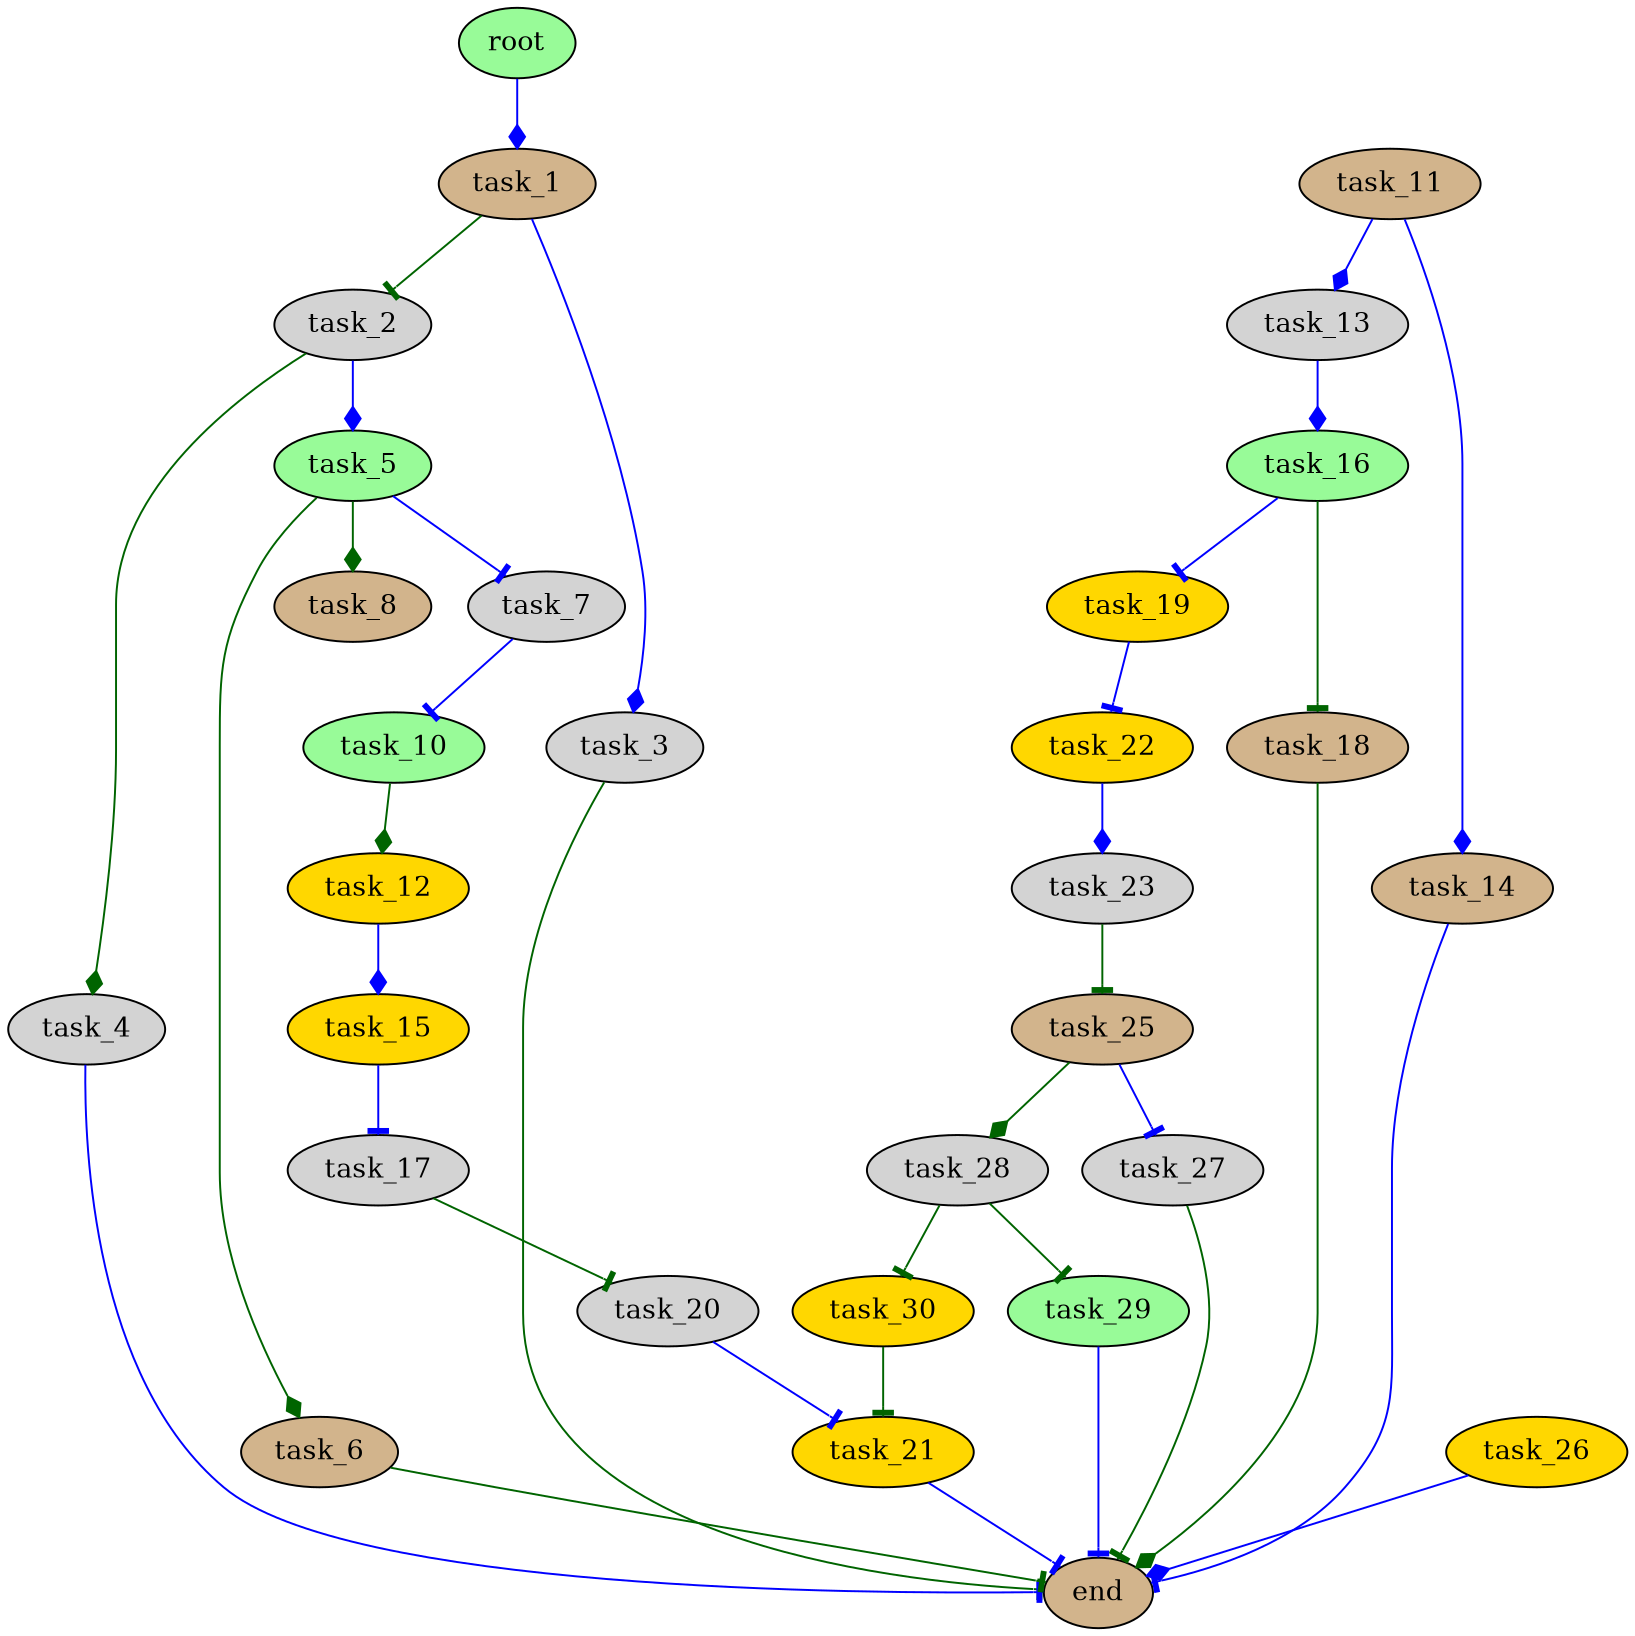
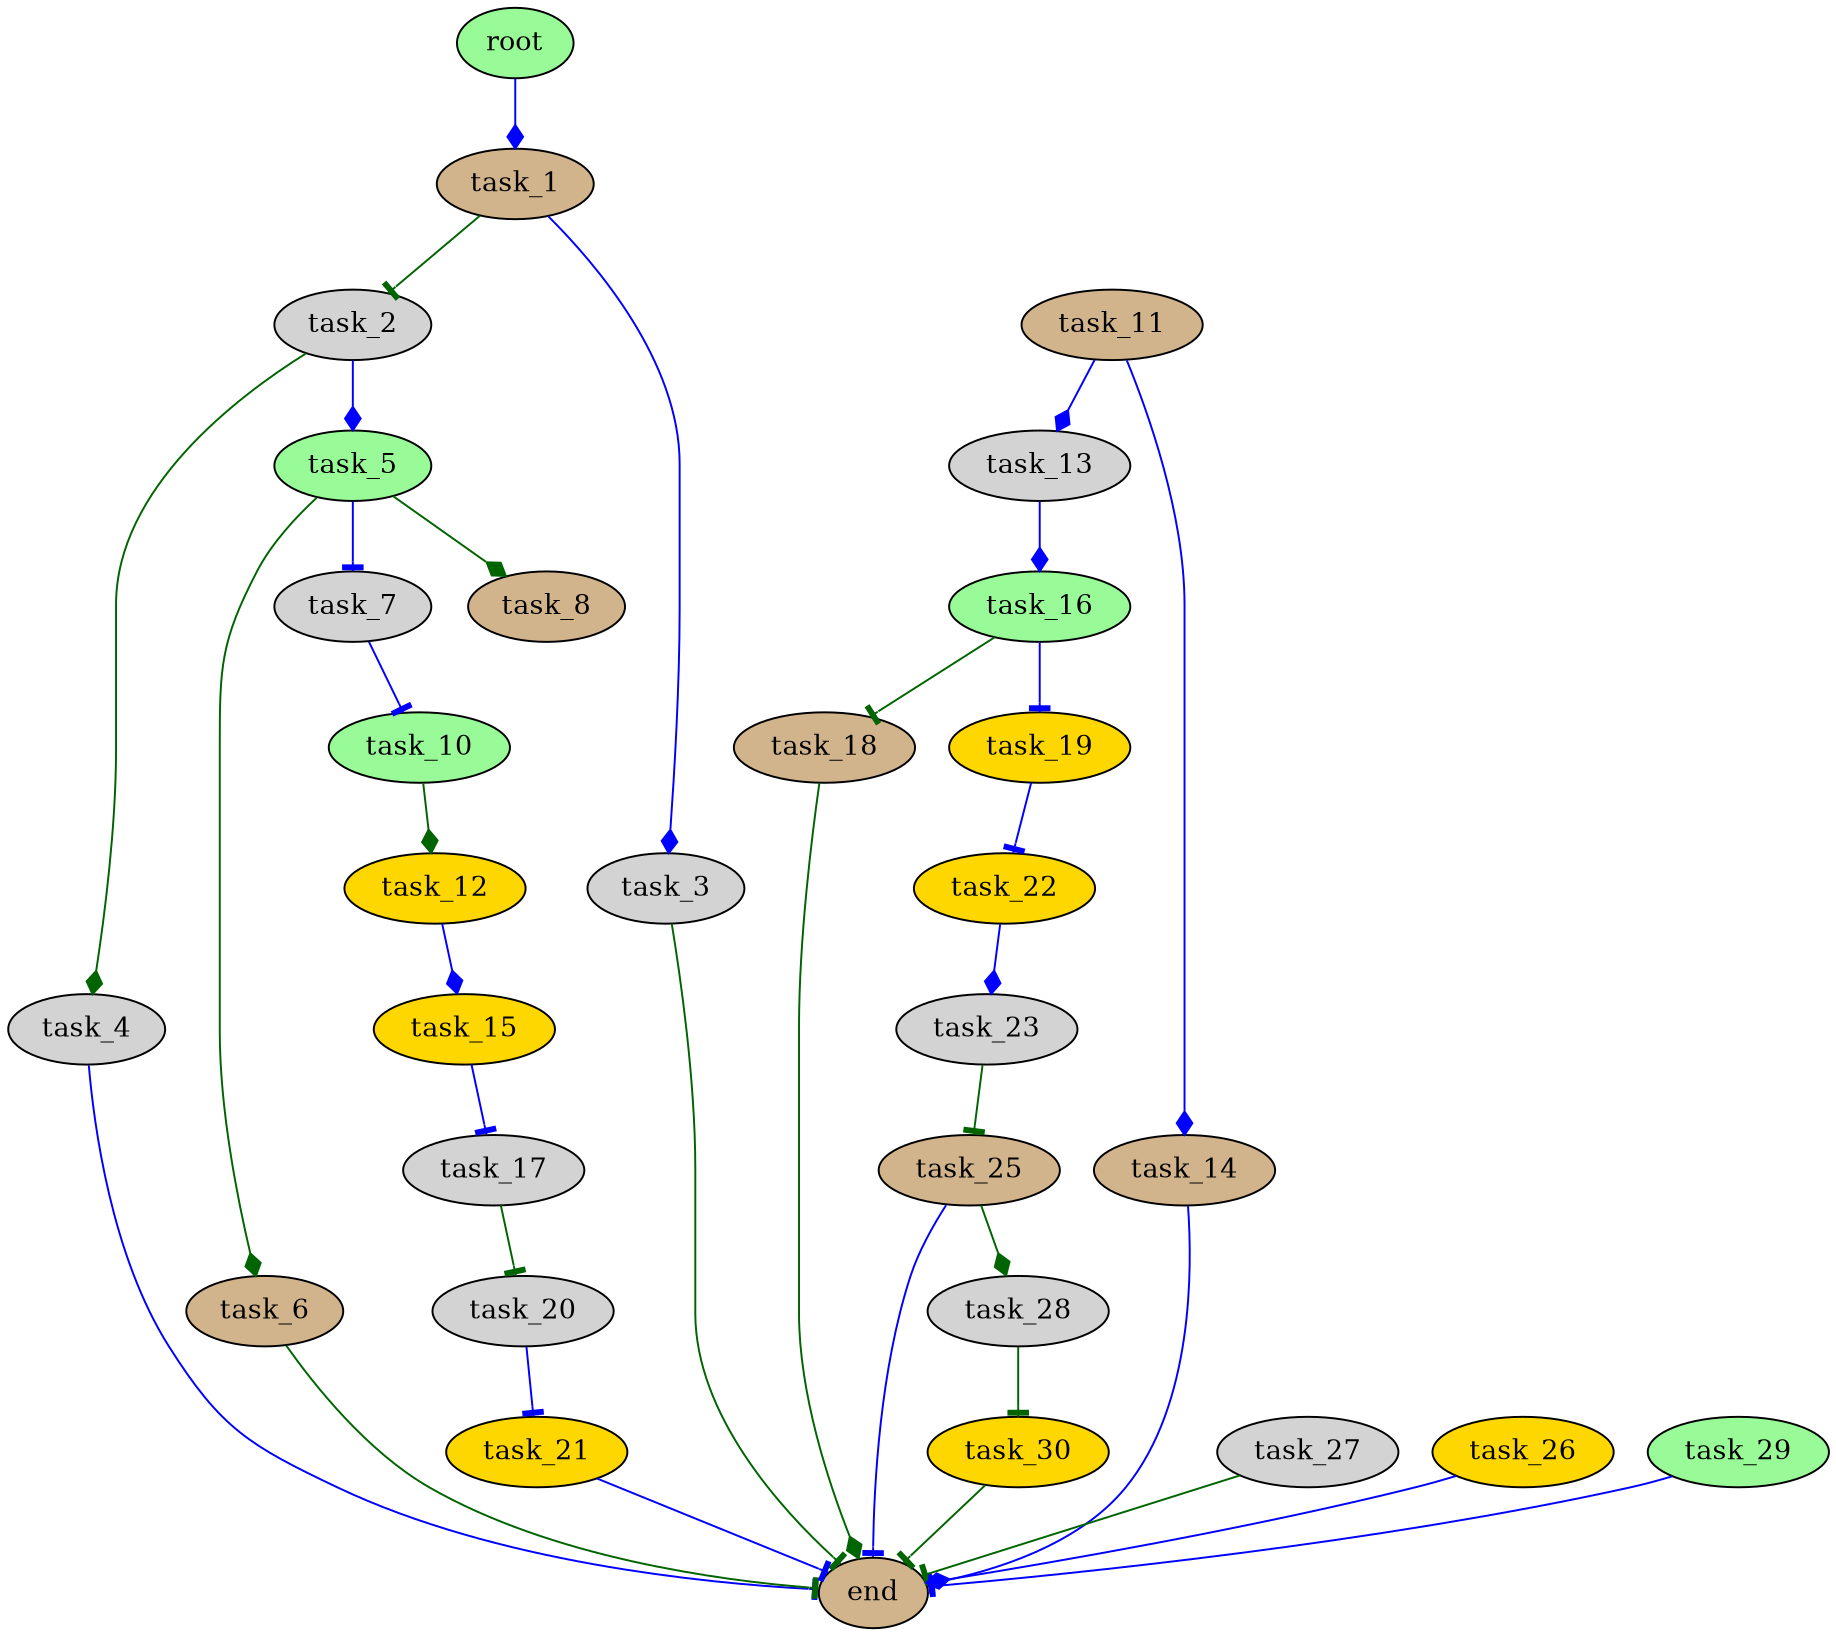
edge "task_25" -> "task_27": now "task_25" -> "end"
edge "task_28" -> "task_29": removed
edge "task_30" -> "task_21": now "task_30" -> "end"
